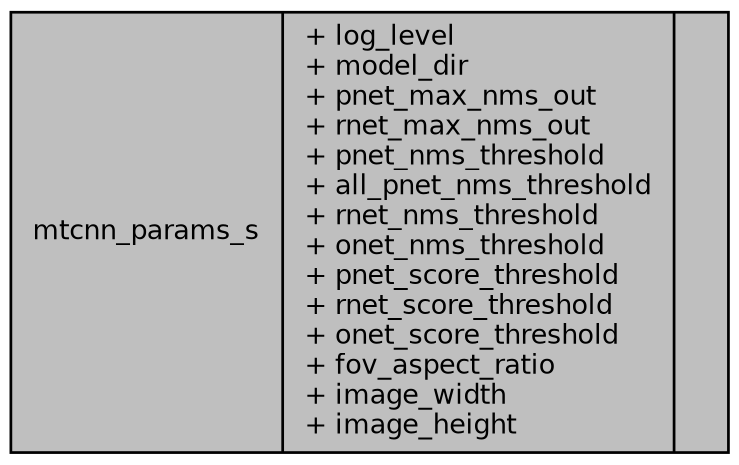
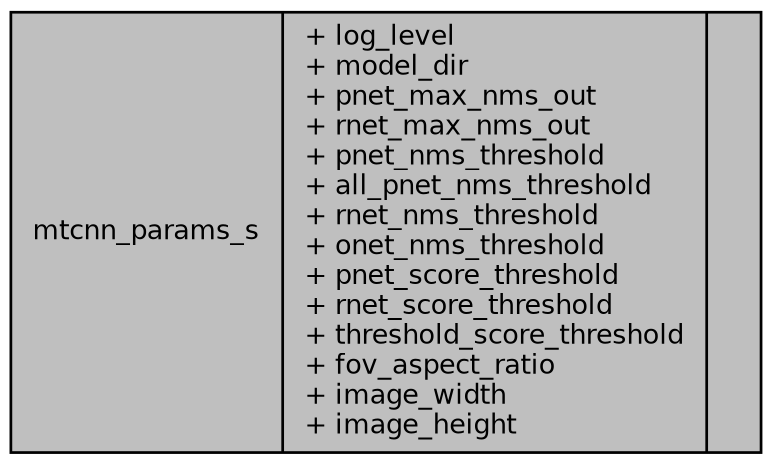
node "mtcnn_params_s": text "+ onet_score_threshold" -> "+ threshold_score_threshold"
